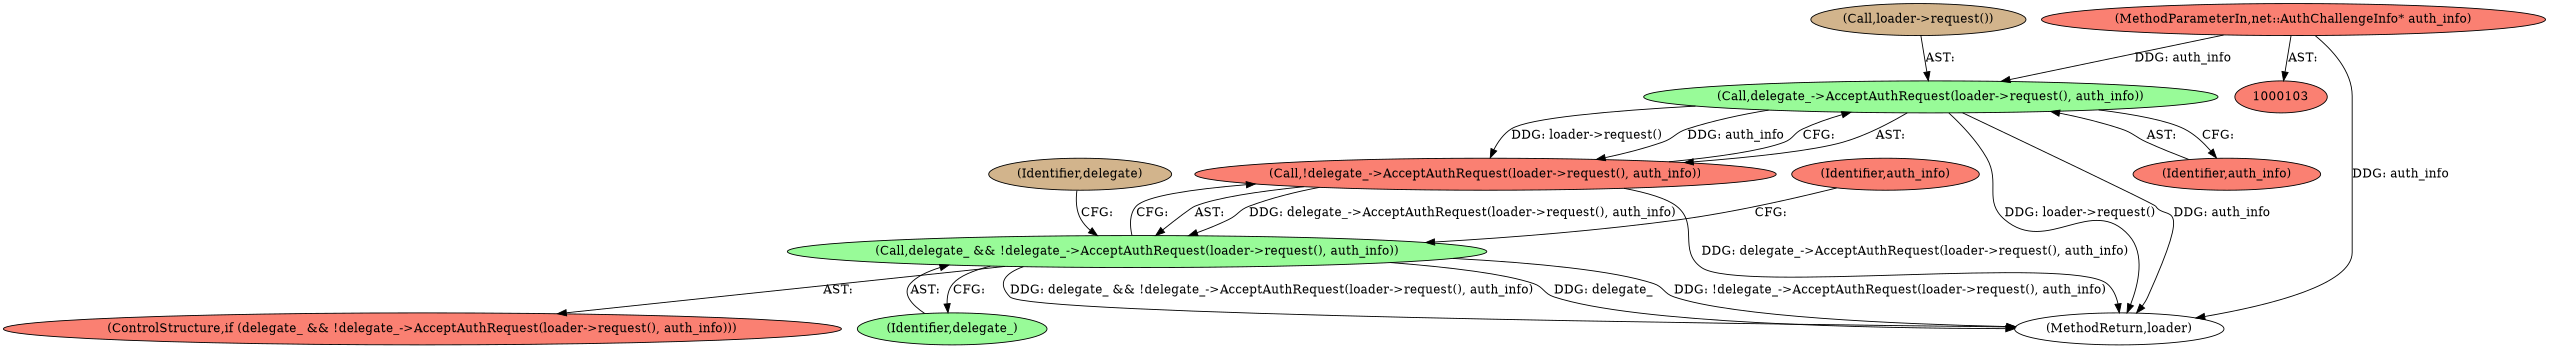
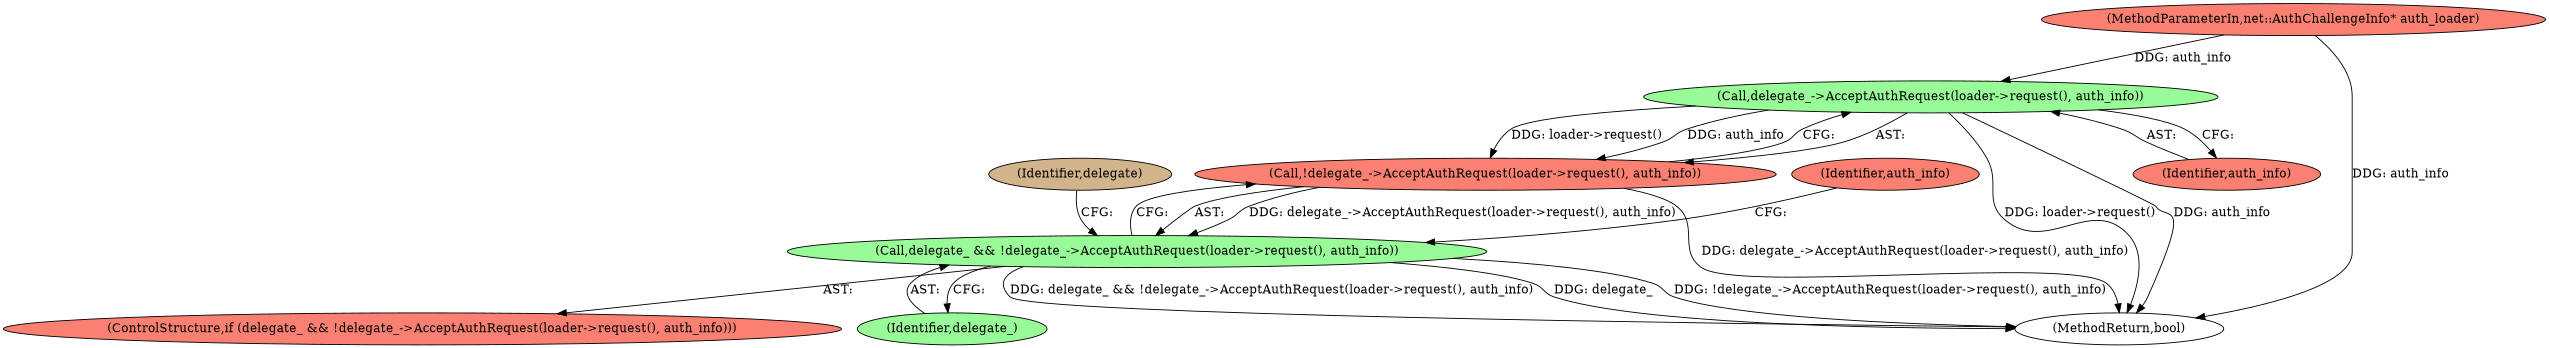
node "(Call,loader->request())": removed
node "(MethodParameterIn,net::AuthChallengeInfo* auth_info)": label "(MethodParameterIn,net::AuthChallengeInfo* auth_info)" -> "(MethodParameterIn,net::AuthChallengeInfo* auth_loader)"
node "1000103": removed
node "(MethodReturn,loader)": label "(MethodReturn,loader)" -> "(MethodReturn,bool)"
